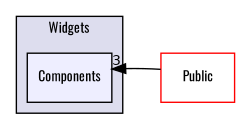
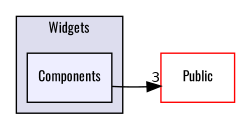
edge "Public" -> "Components": reversed
